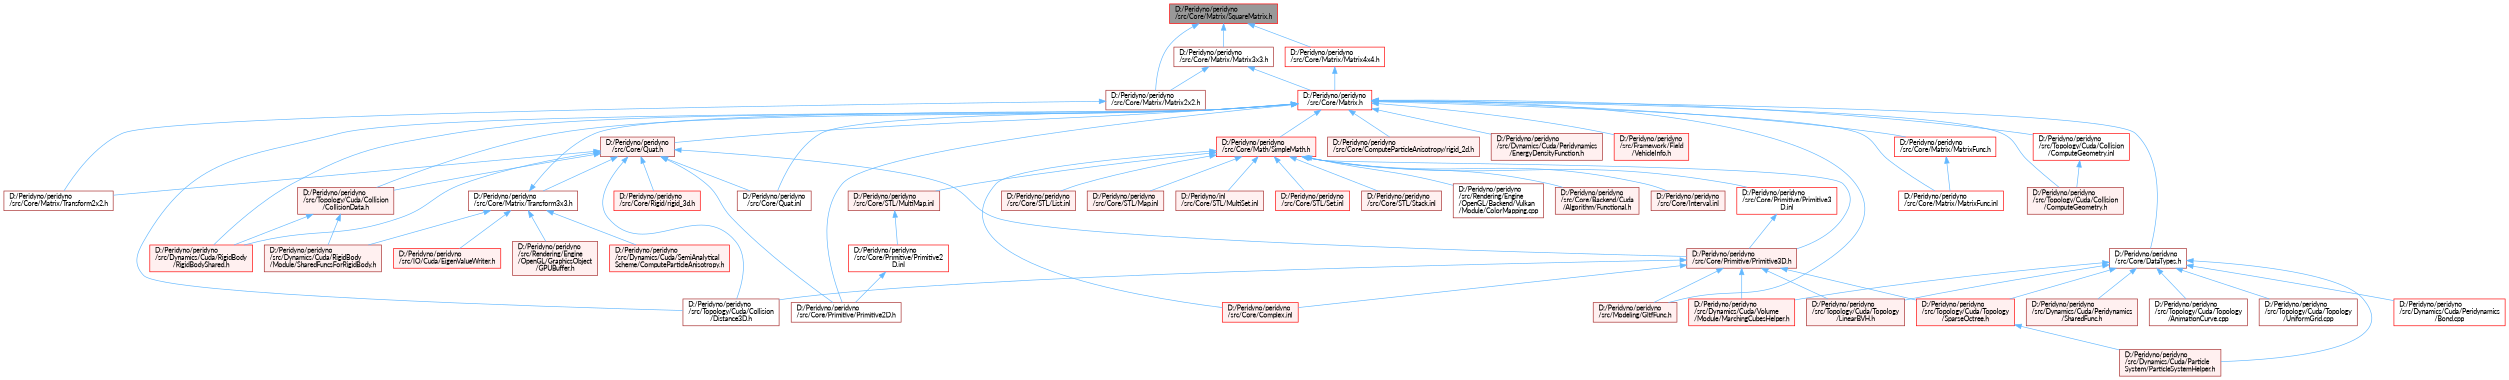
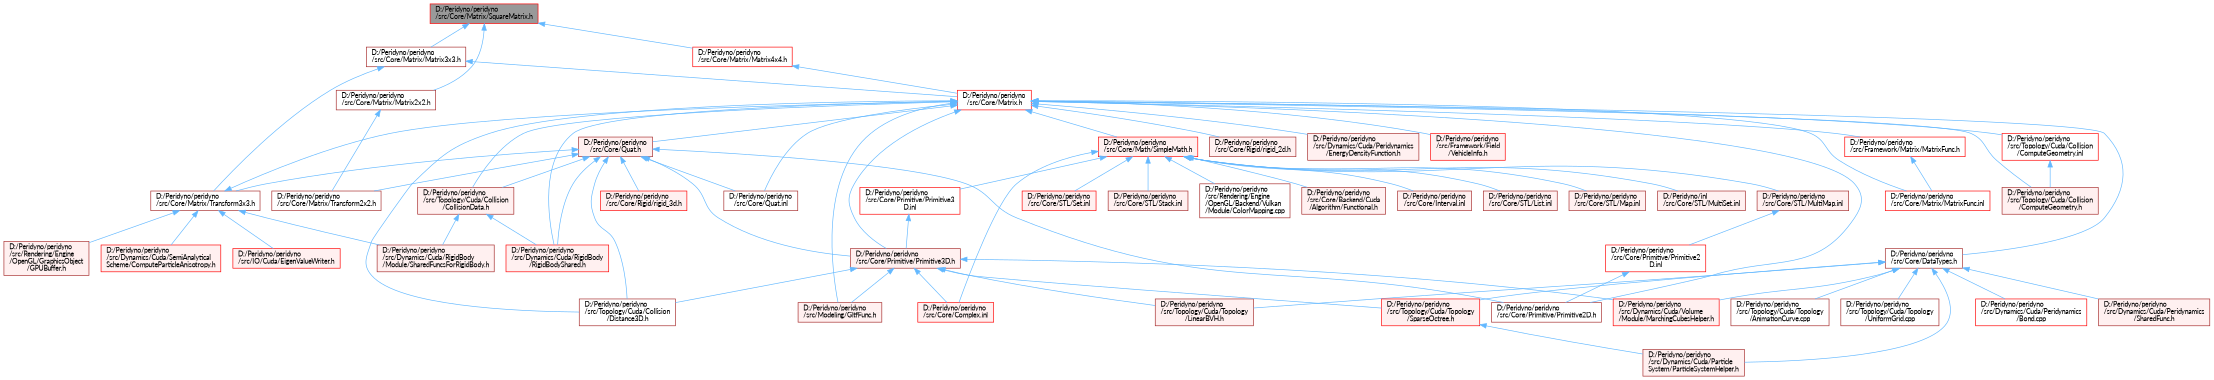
edge "D:/Peridyno/peridyno /src/Core/Matrix/Matrix2x2.h" -> "D:/Peridyno/peridyno /src/Core/Matrix/Matrix3x3.h": now "D:/Peridyno/peridyno /src/Core/Matrix/Transform3x3.h" -> "D:/Peridyno/peridyno /src/Core/Matrix/Matrix3x3.h"
node "D:/Peridyno/peridyno /src/Core/ComputeParticleAnisotropy/rigid_2d.h": label "D:/Peridyno/peridyno /src/Core/ComputeParticleAnisotropy/rigid_2d.h" -> "D:/Peridyno/peridyno /src/Core/Rigid/rigid_2d.h"
node "D:/Peridyno/peridyno /src/Core/Matrix/MatrixFunc.h": label "D:/Peridyno/peridyno /src/Core/Matrix/MatrixFunc.h" -> "D:/Peridyno/peridyno /src/Framework/Matrix/MatrixFunc.h"
edge "D:/Peridyno/peridyno /src/Core/Primitive/Primitive3D.h" -> "D:/Peridyno/peridyno /src/Core/Math/SimpleMath.h": now "D:/Peridyno/peridyno /src/Core/Primitive/Primitive3D.h" -> "D:/Peridyno/peridyno /src/Core/Matrix.h"
